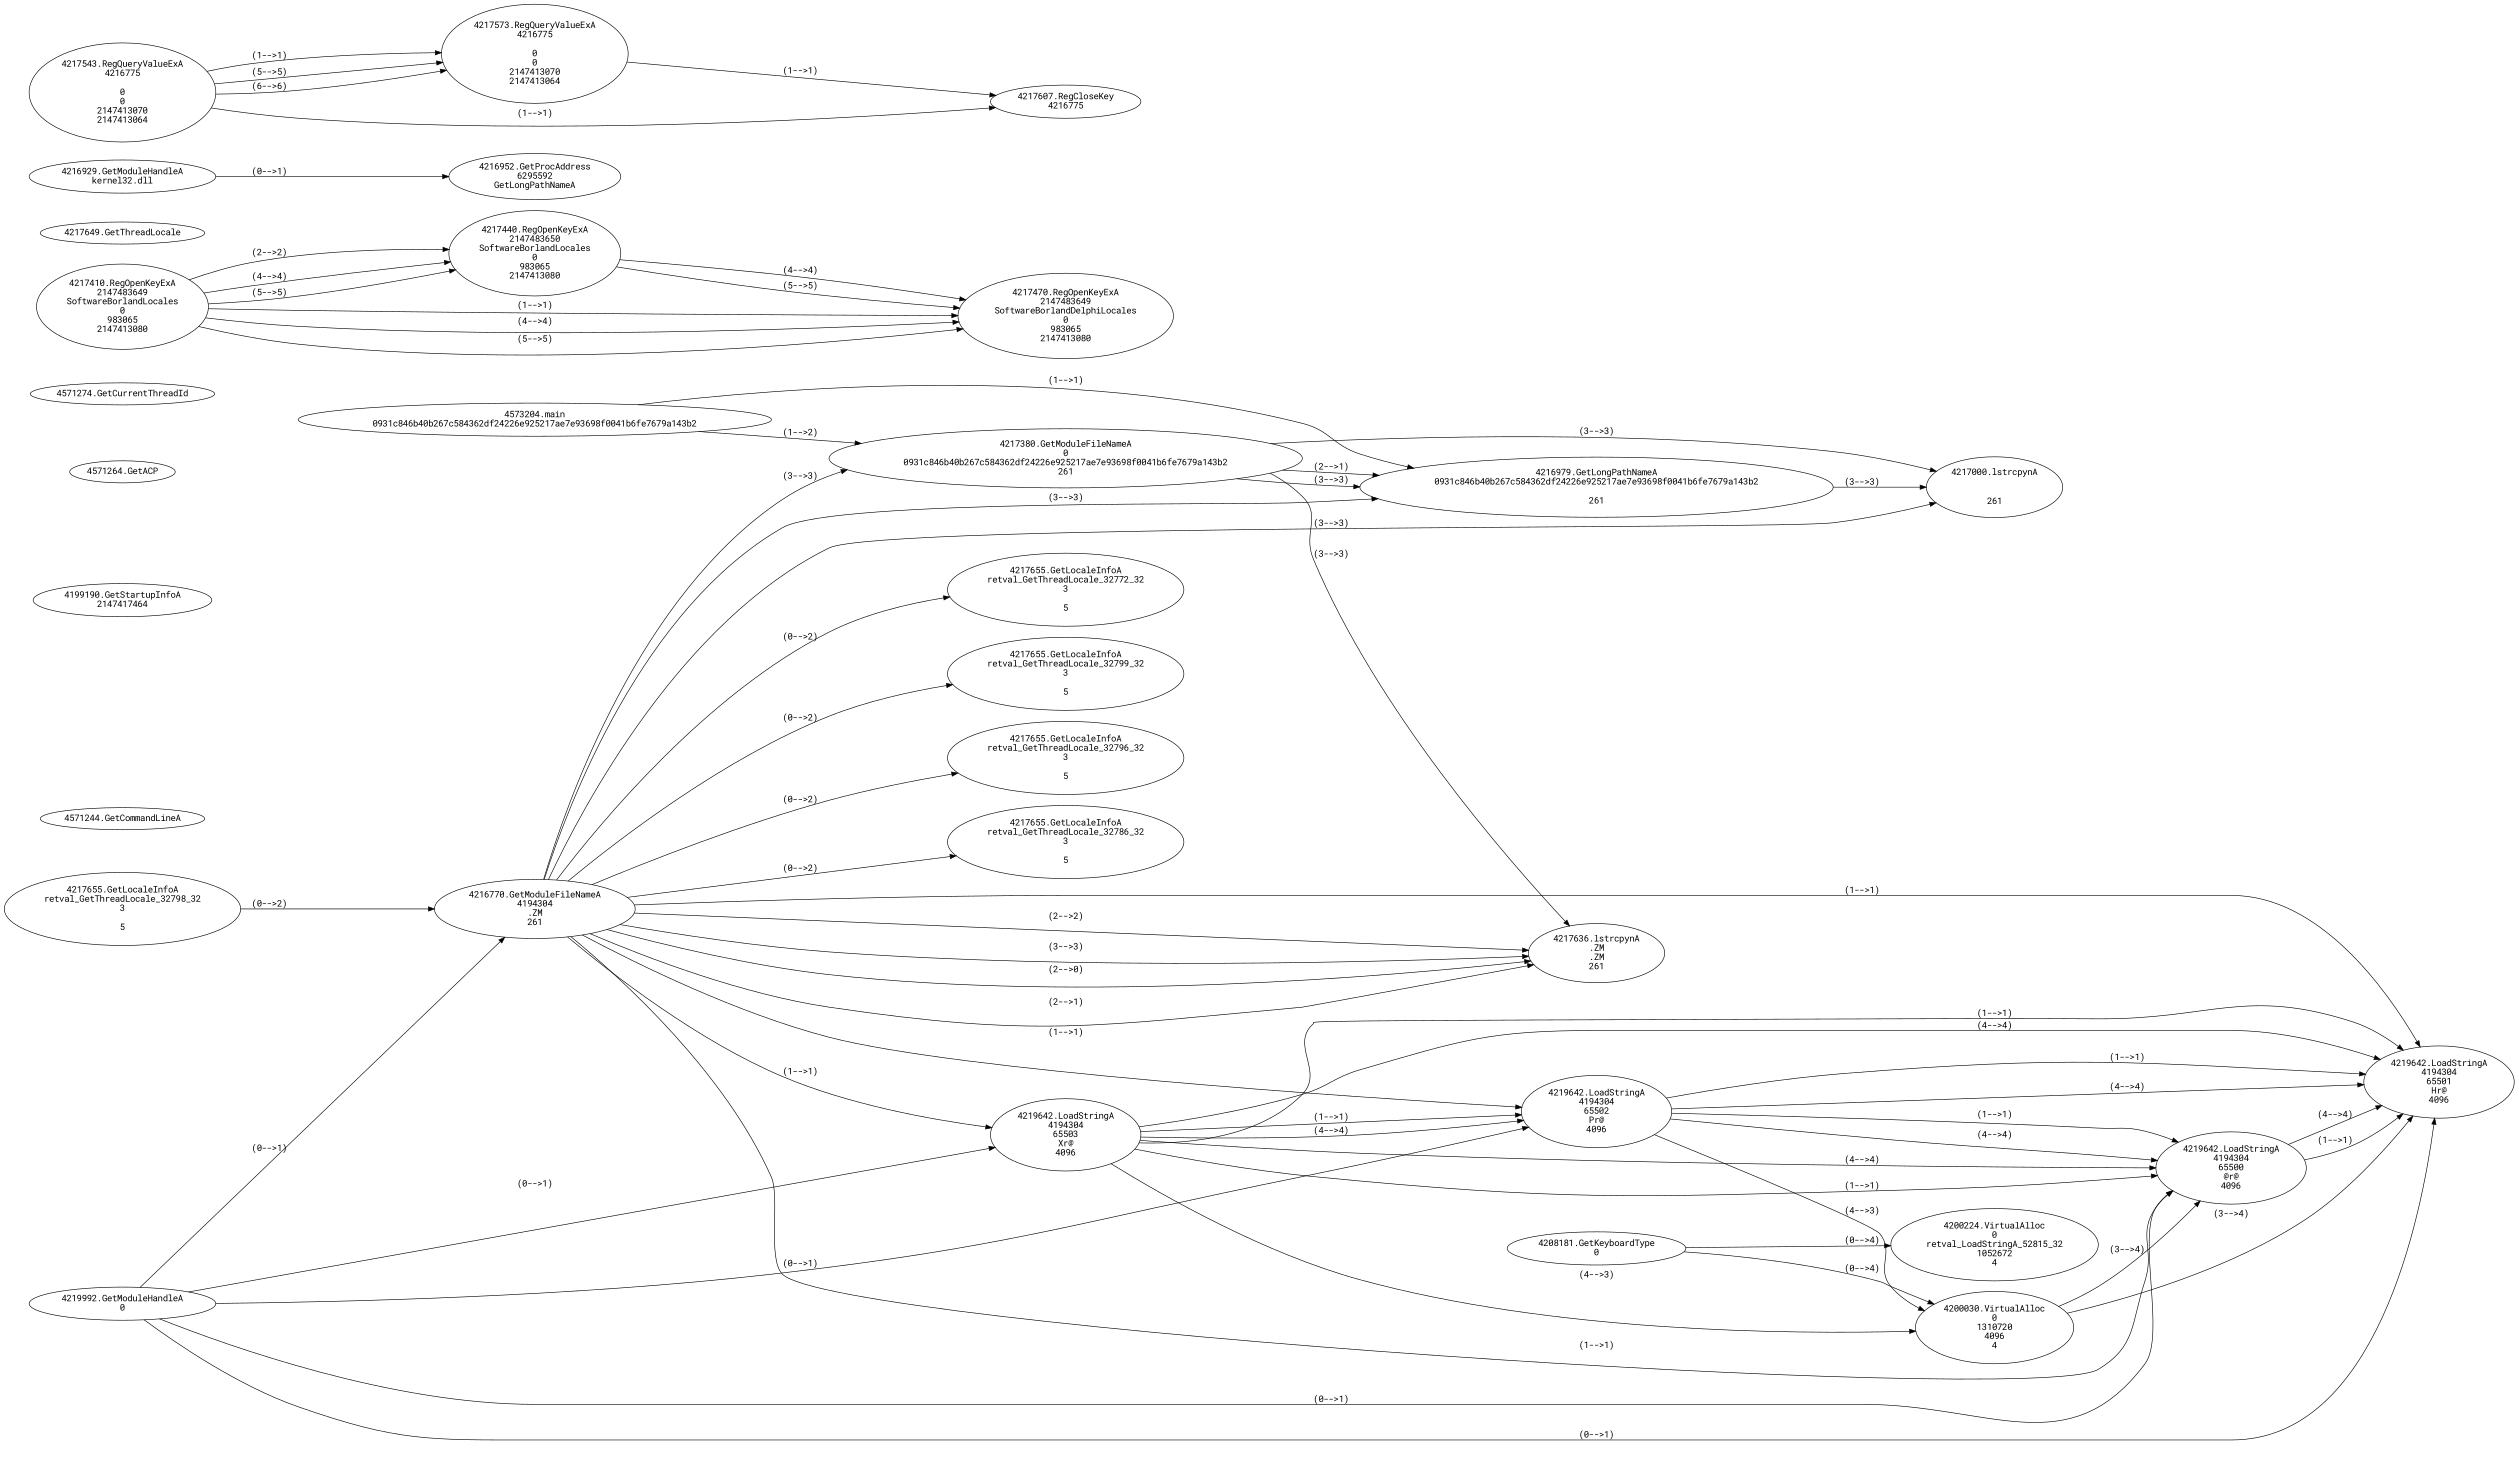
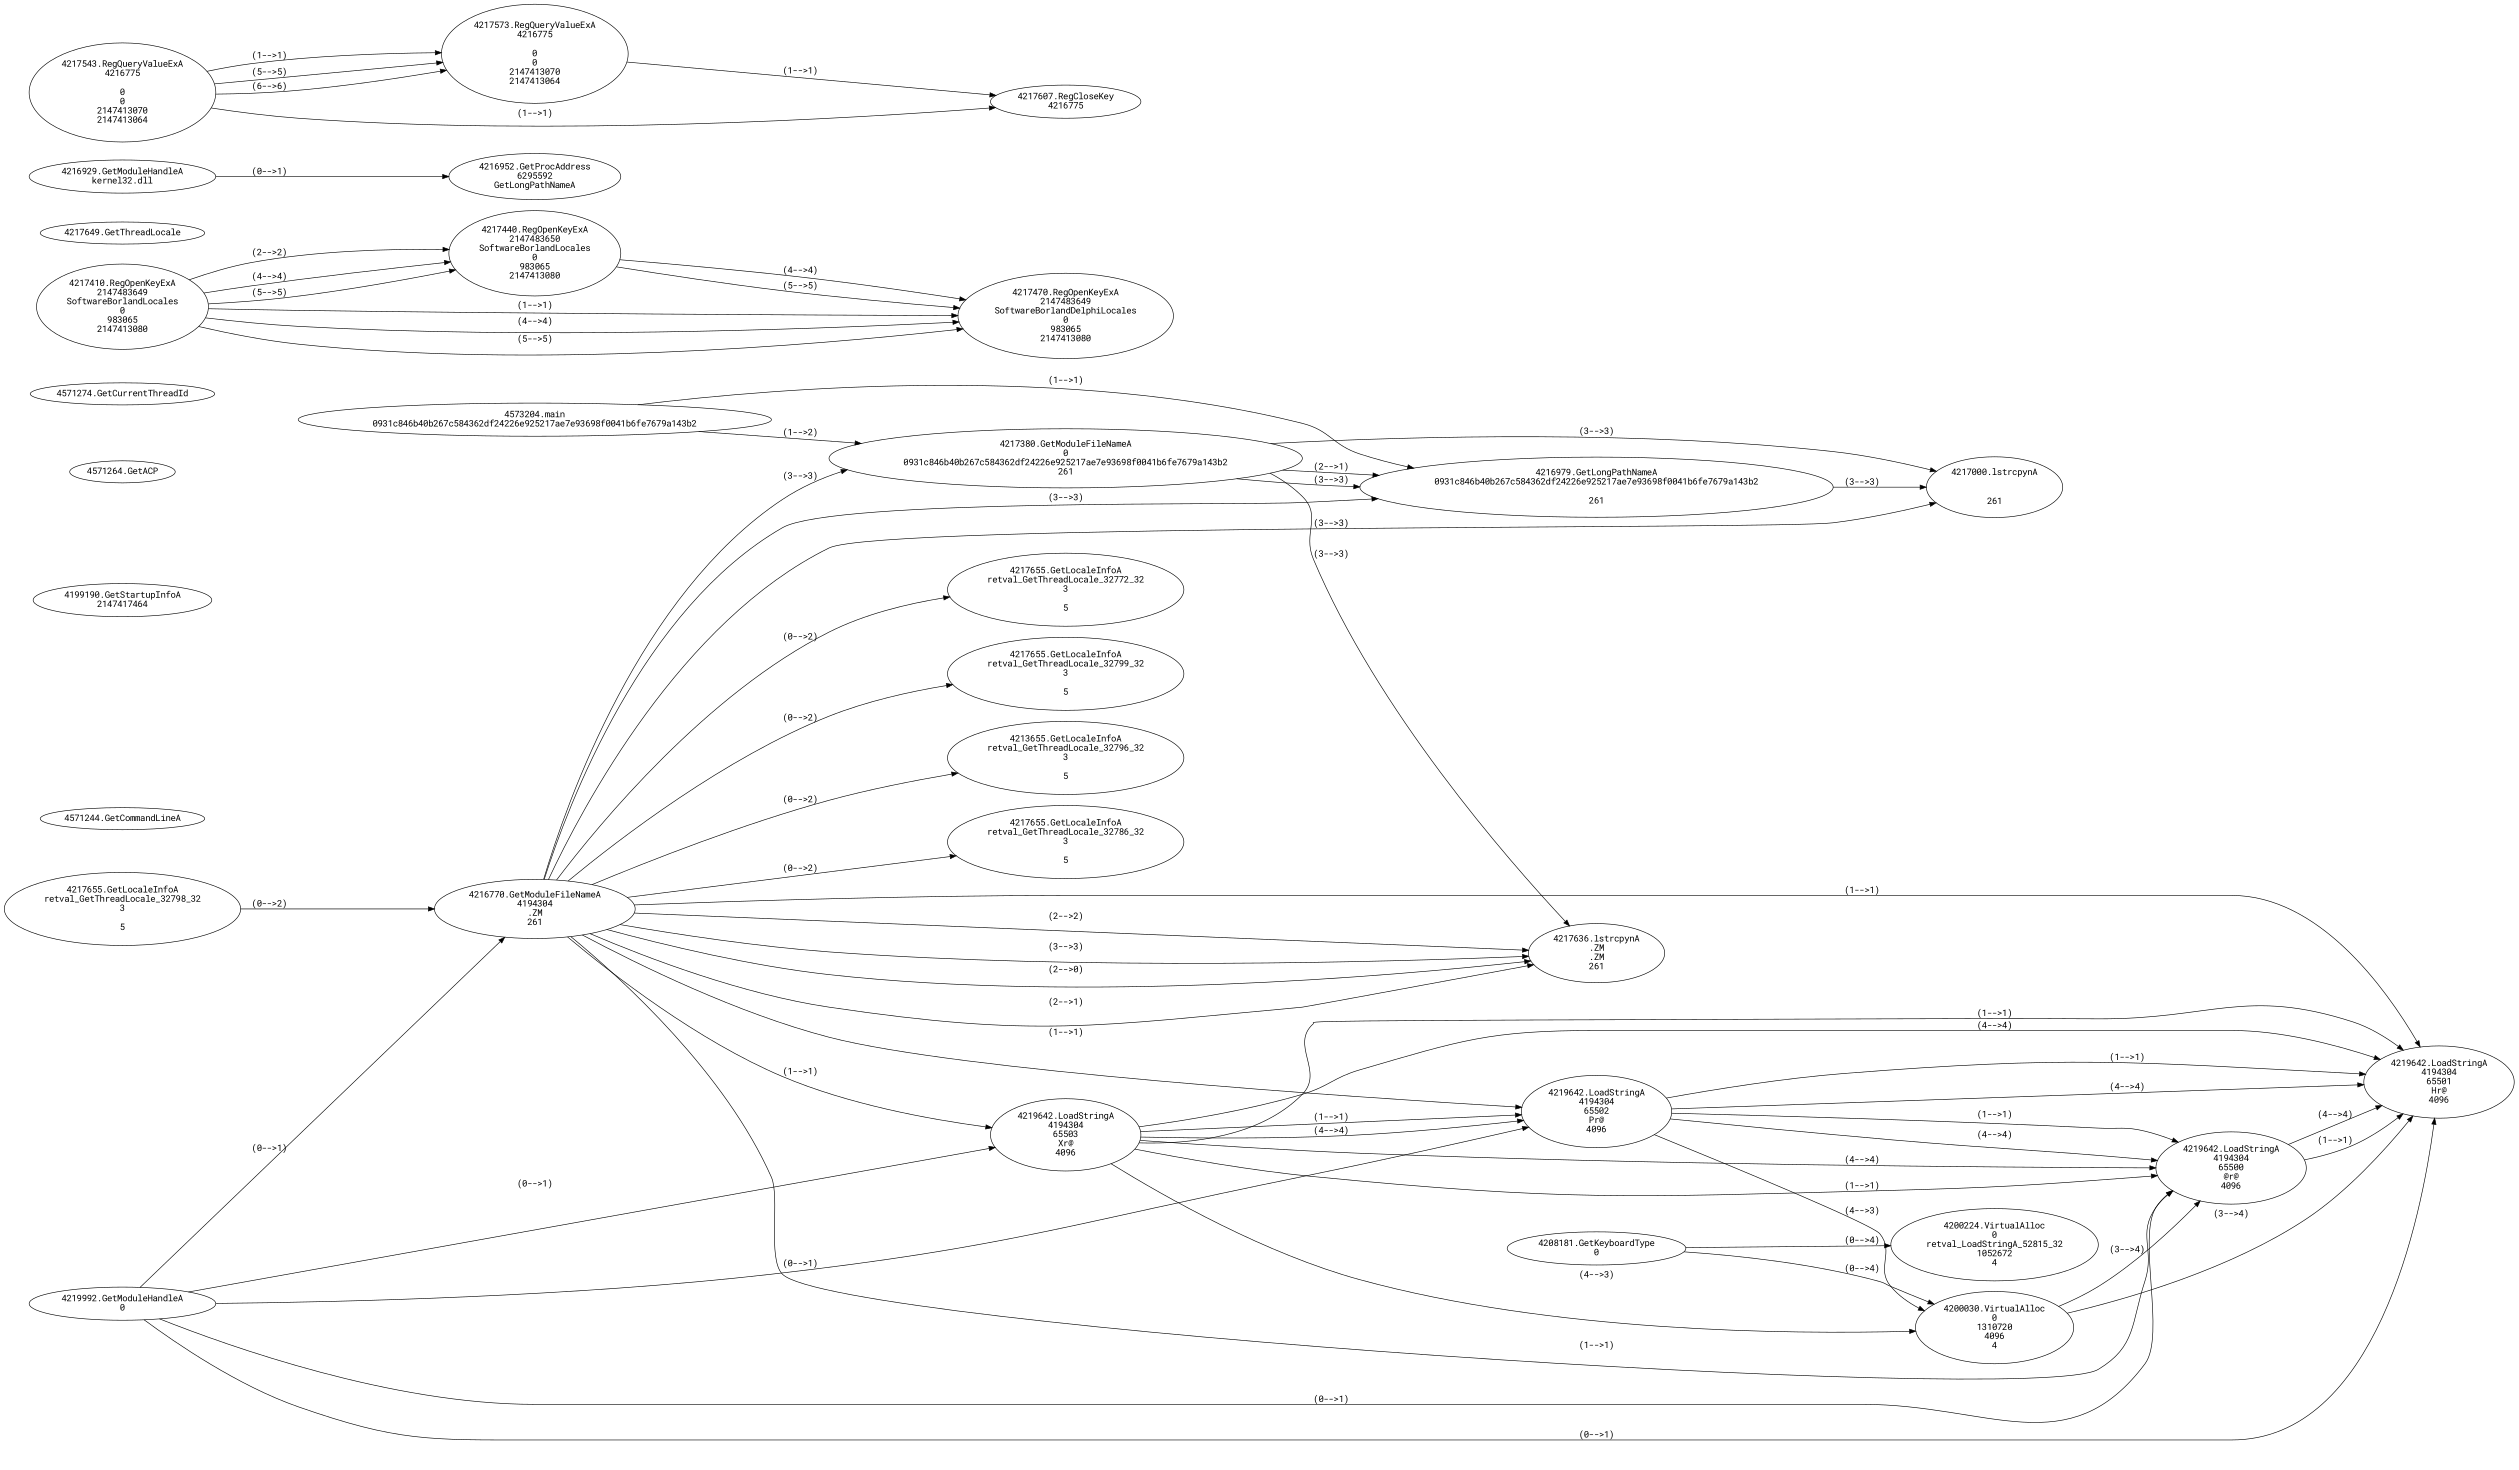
node "4217655.GetLocaleInfoA retval_GetThreadLocale_32796_32 3 5": label "4217655.GetLocaleInfoA retval_GetThreadLocale_32796_32 3 5" -> "4213655.GetLocaleInfoA retval_GetThreadLocale_32796_32 3 5"
